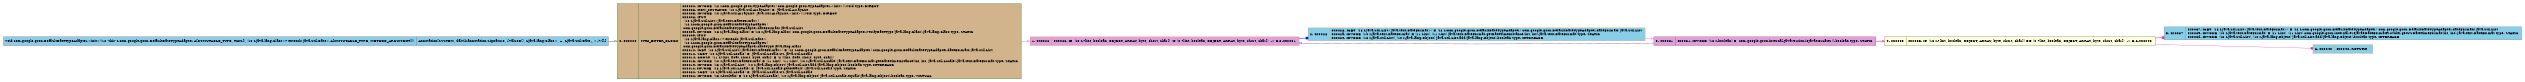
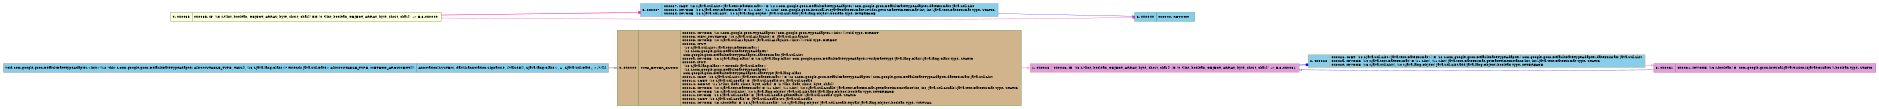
edge "5: 0x0037" -> "6: 0x0040": added
edge "3: 0x0031" -> "4: 0x0035": removed
node "6: 0x0040": color darkorange -> darkgreen
